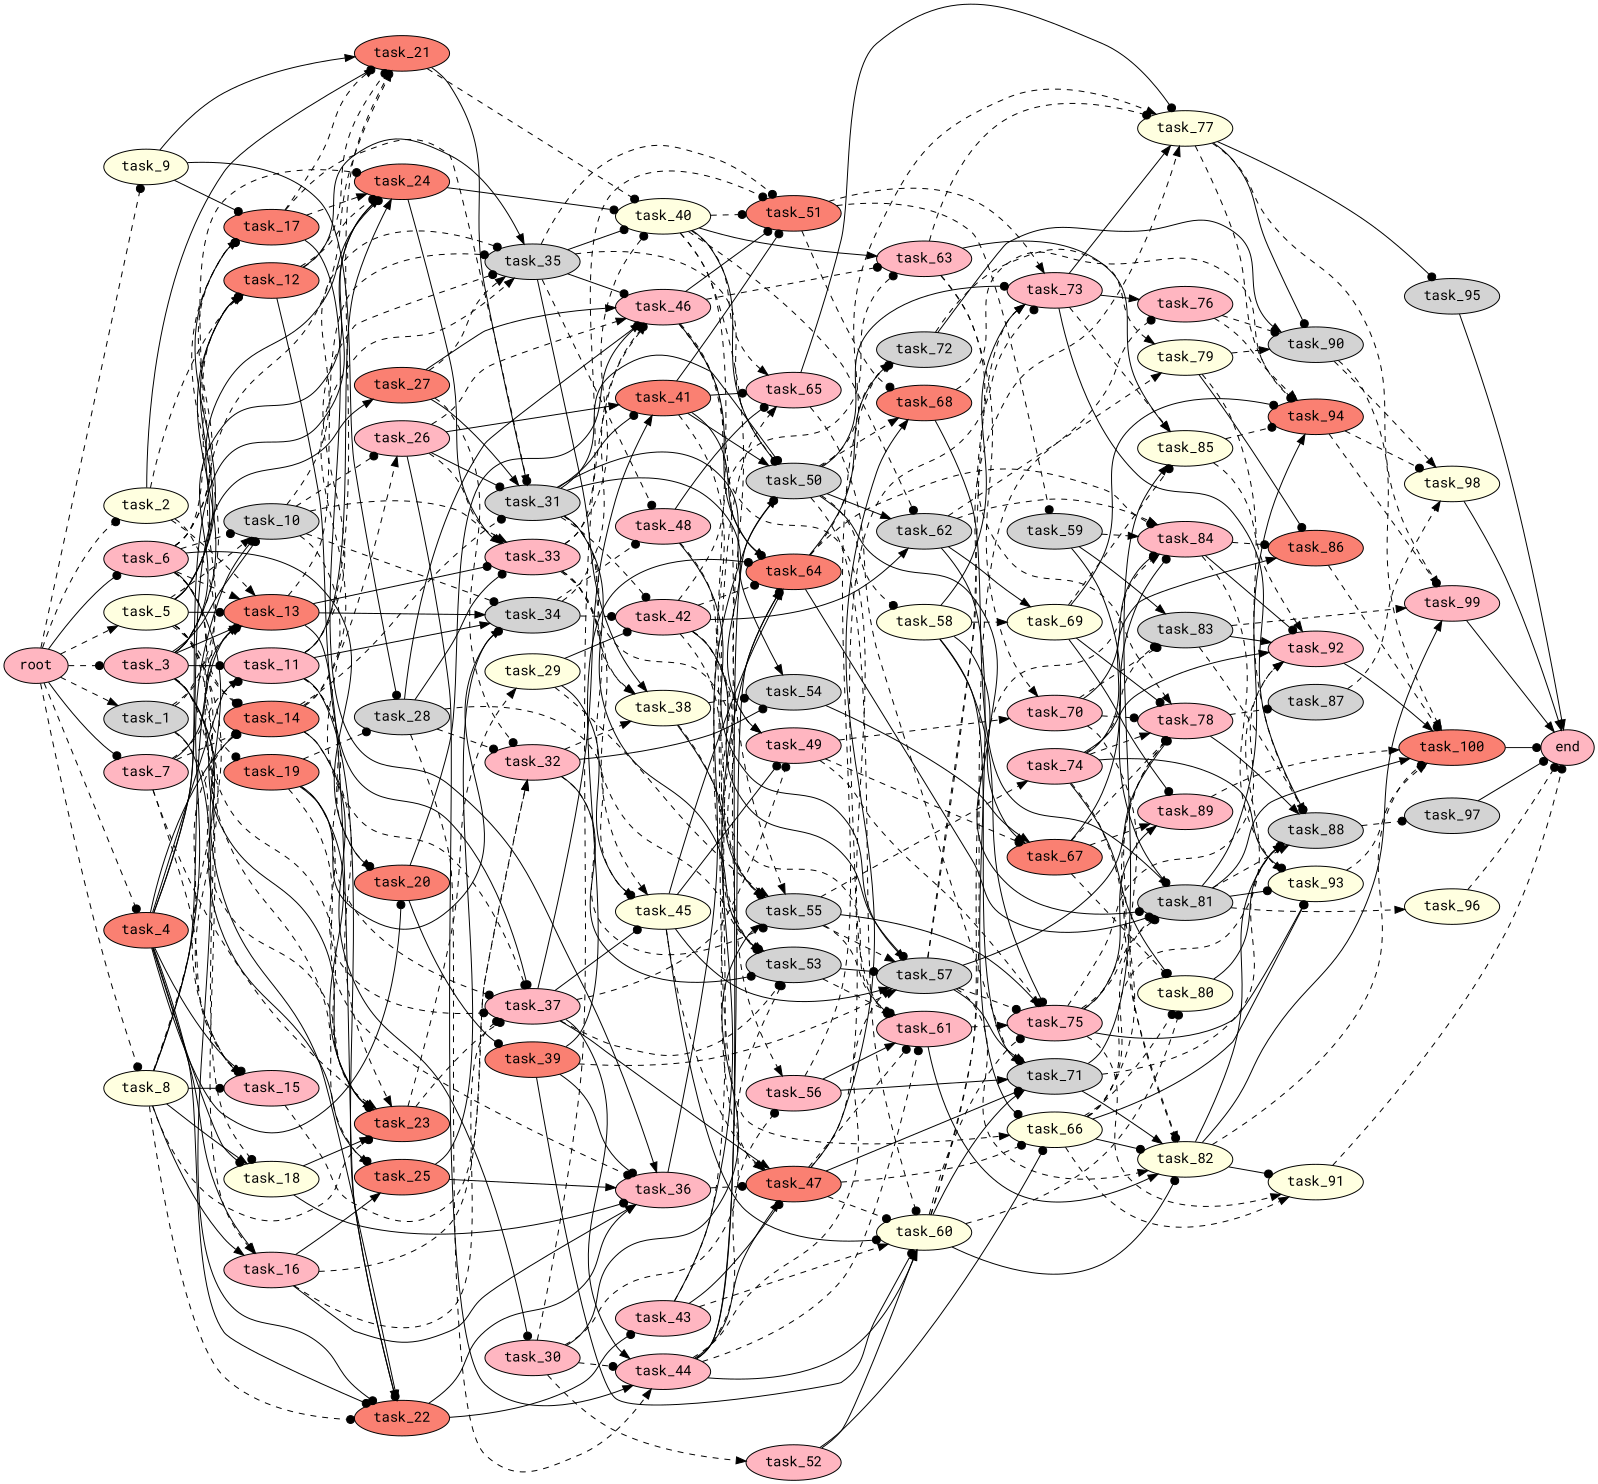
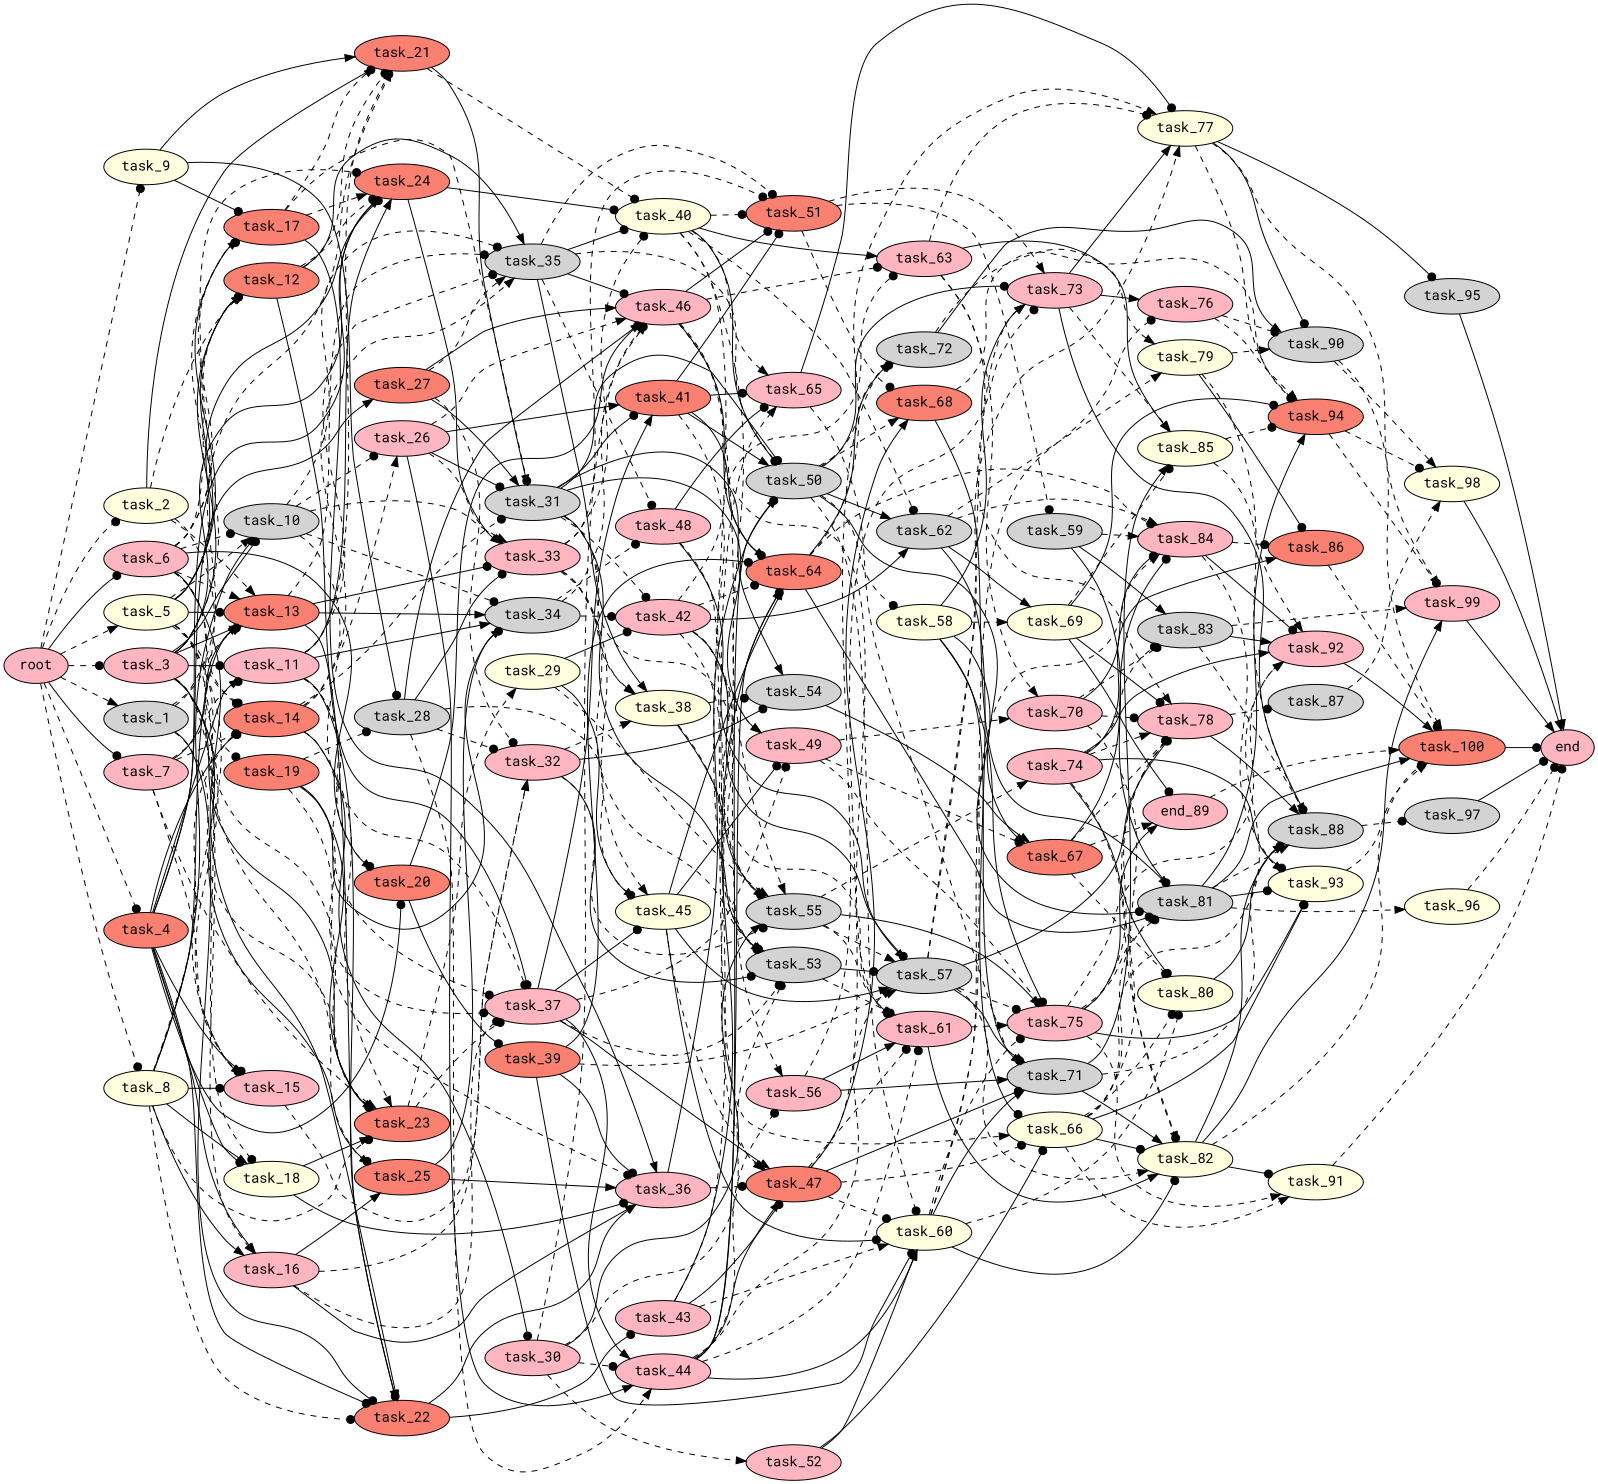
node "task_89": label "task_89" -> "end_89"
